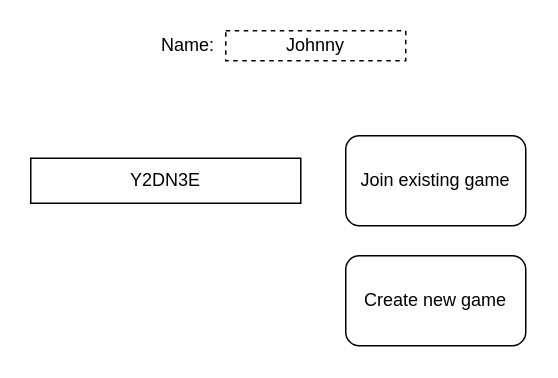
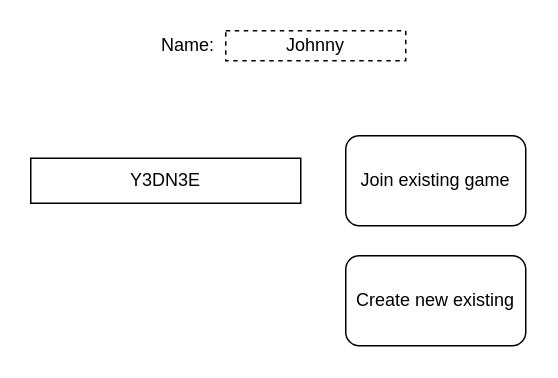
node "Y2DN3E": label "Y2DN3E" -> "Y3DN3E"
node "Create new game": label "Create new game" -> "Create new existing"
